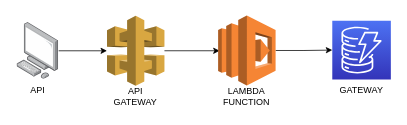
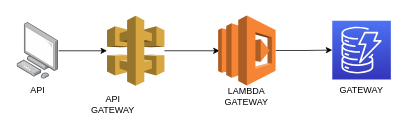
node "LAMBDA FUNCTION": label "LAMBDA FUNCTION" -> "LAMBDA GATEWAY"
node "API GATEWAY": moved (136, 97) -> (113, 104)
